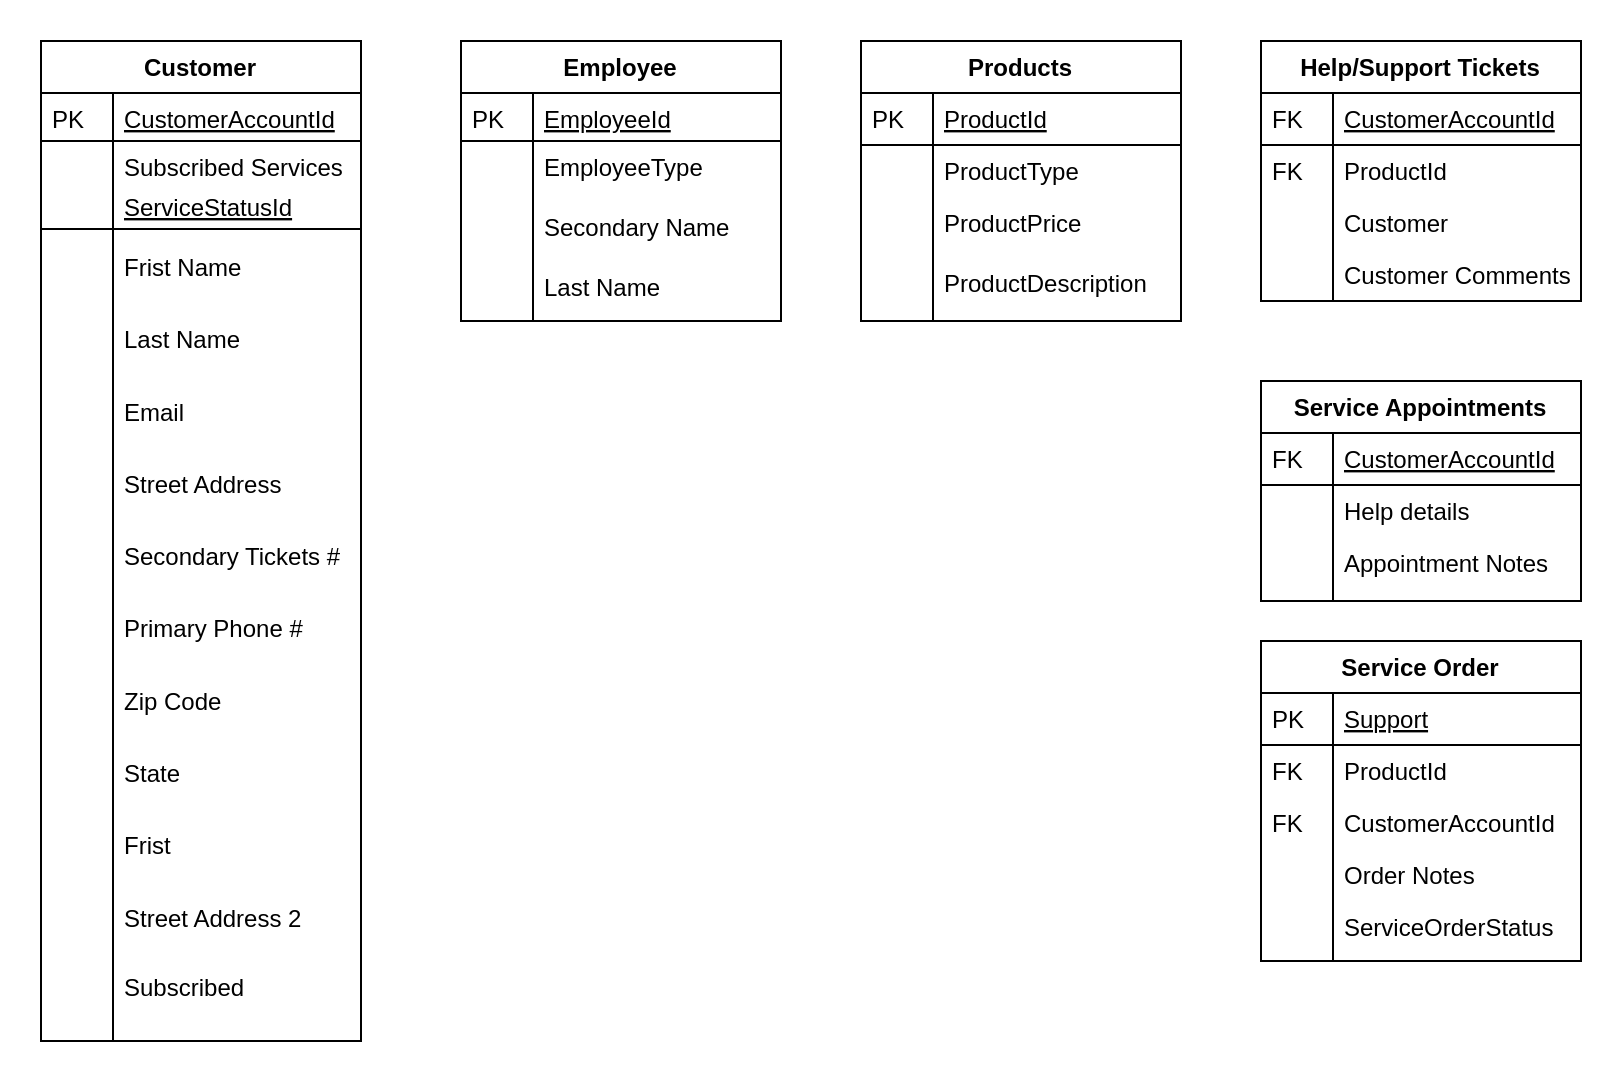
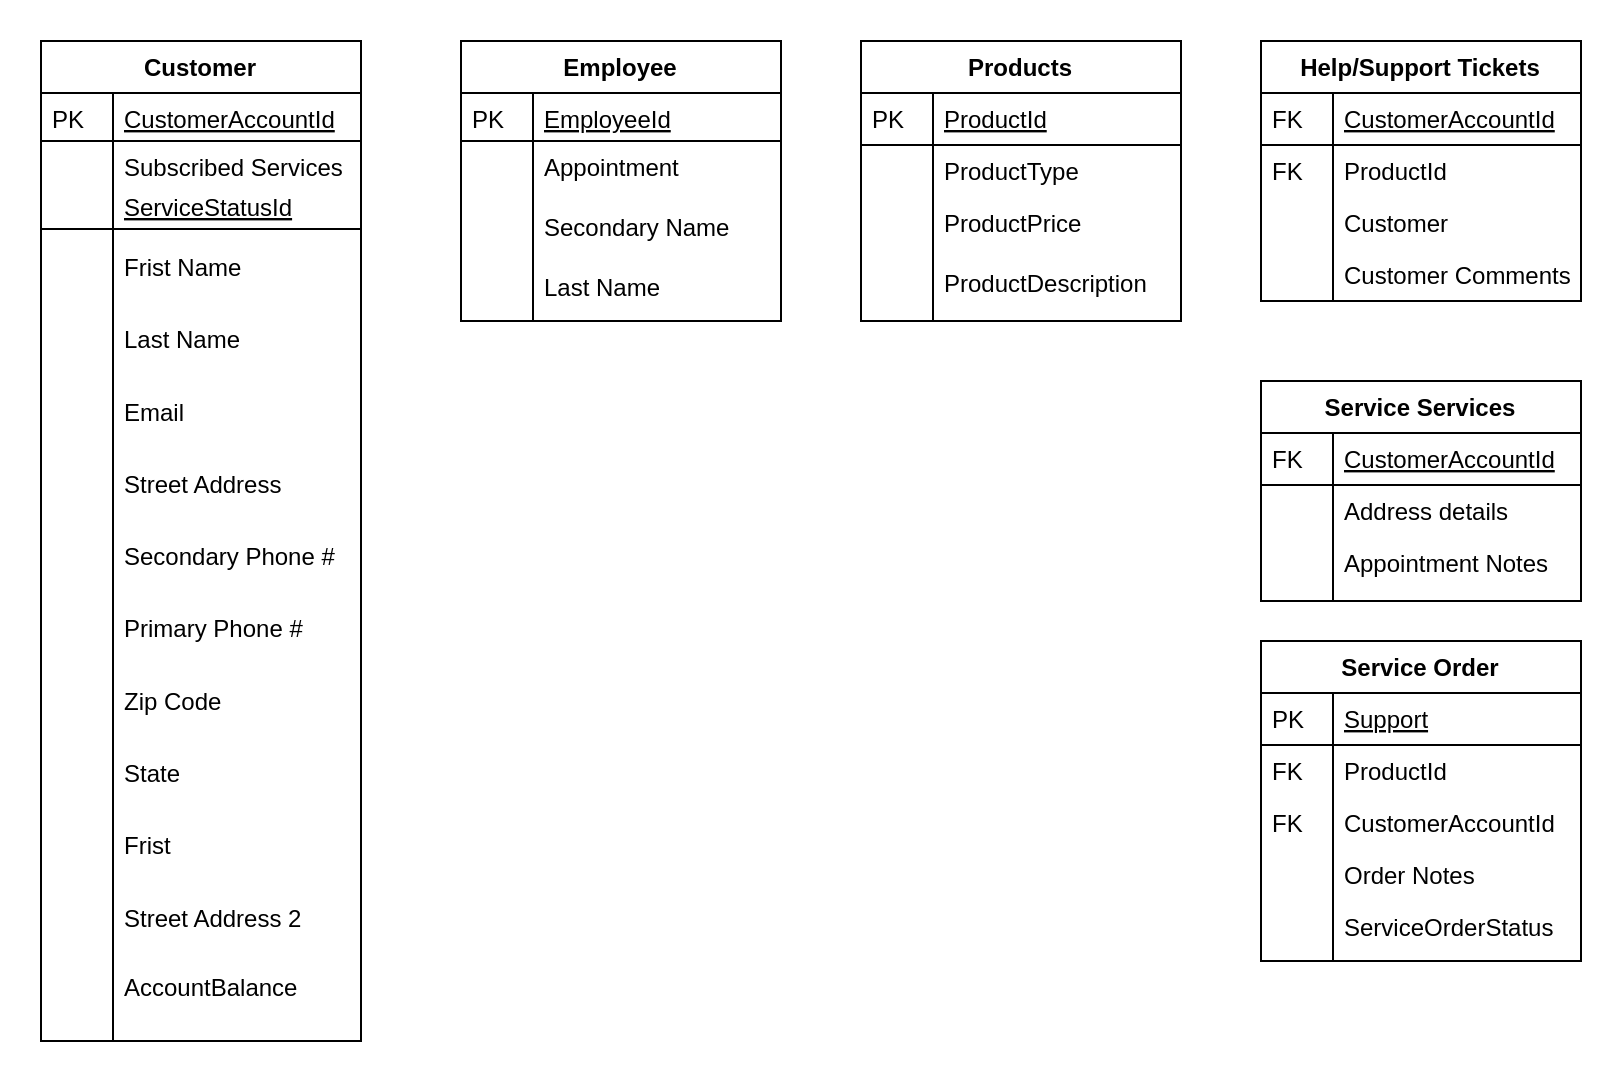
node "EmployeeType": label "EmployeeType" -> "Appointment"
node "Service Appointments": label "Service Appointments" -> "Service Services"
node "Help details": label "Help details" -> "Address details"
node "Secondary Tickets #": label "Secondary Tickets #" -> "Secondary Phone #"
node "Subscribed": label "Subscribed" -> "AccountBalance"
